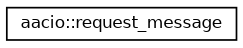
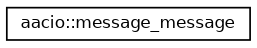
node "aacio::request_message": label "aacio::request_message" -> "aacio::message_message"
